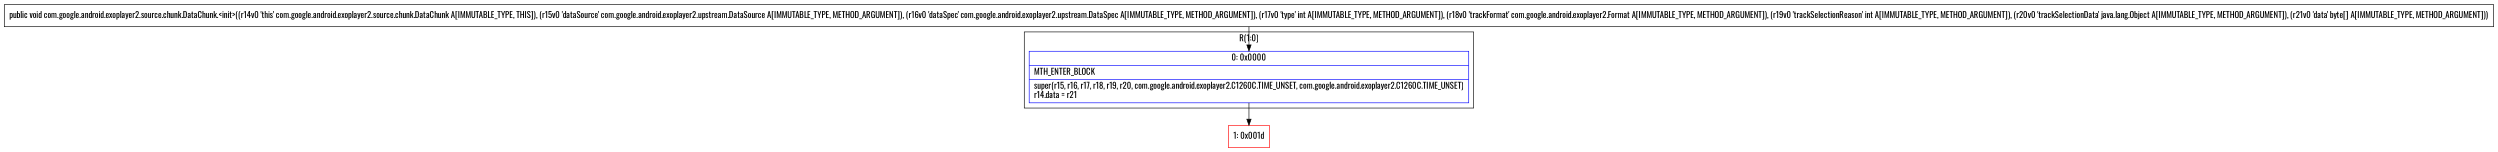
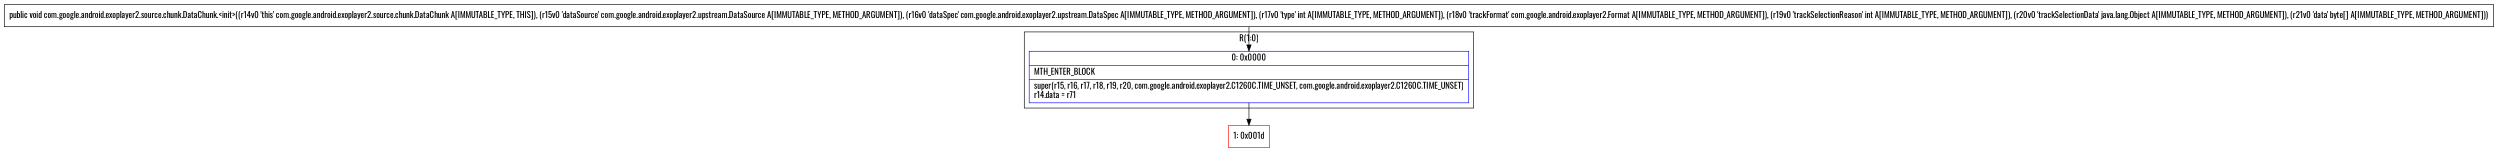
node "0: 0x0000": text "r14.data = r21" -> "r14.data = r71"
